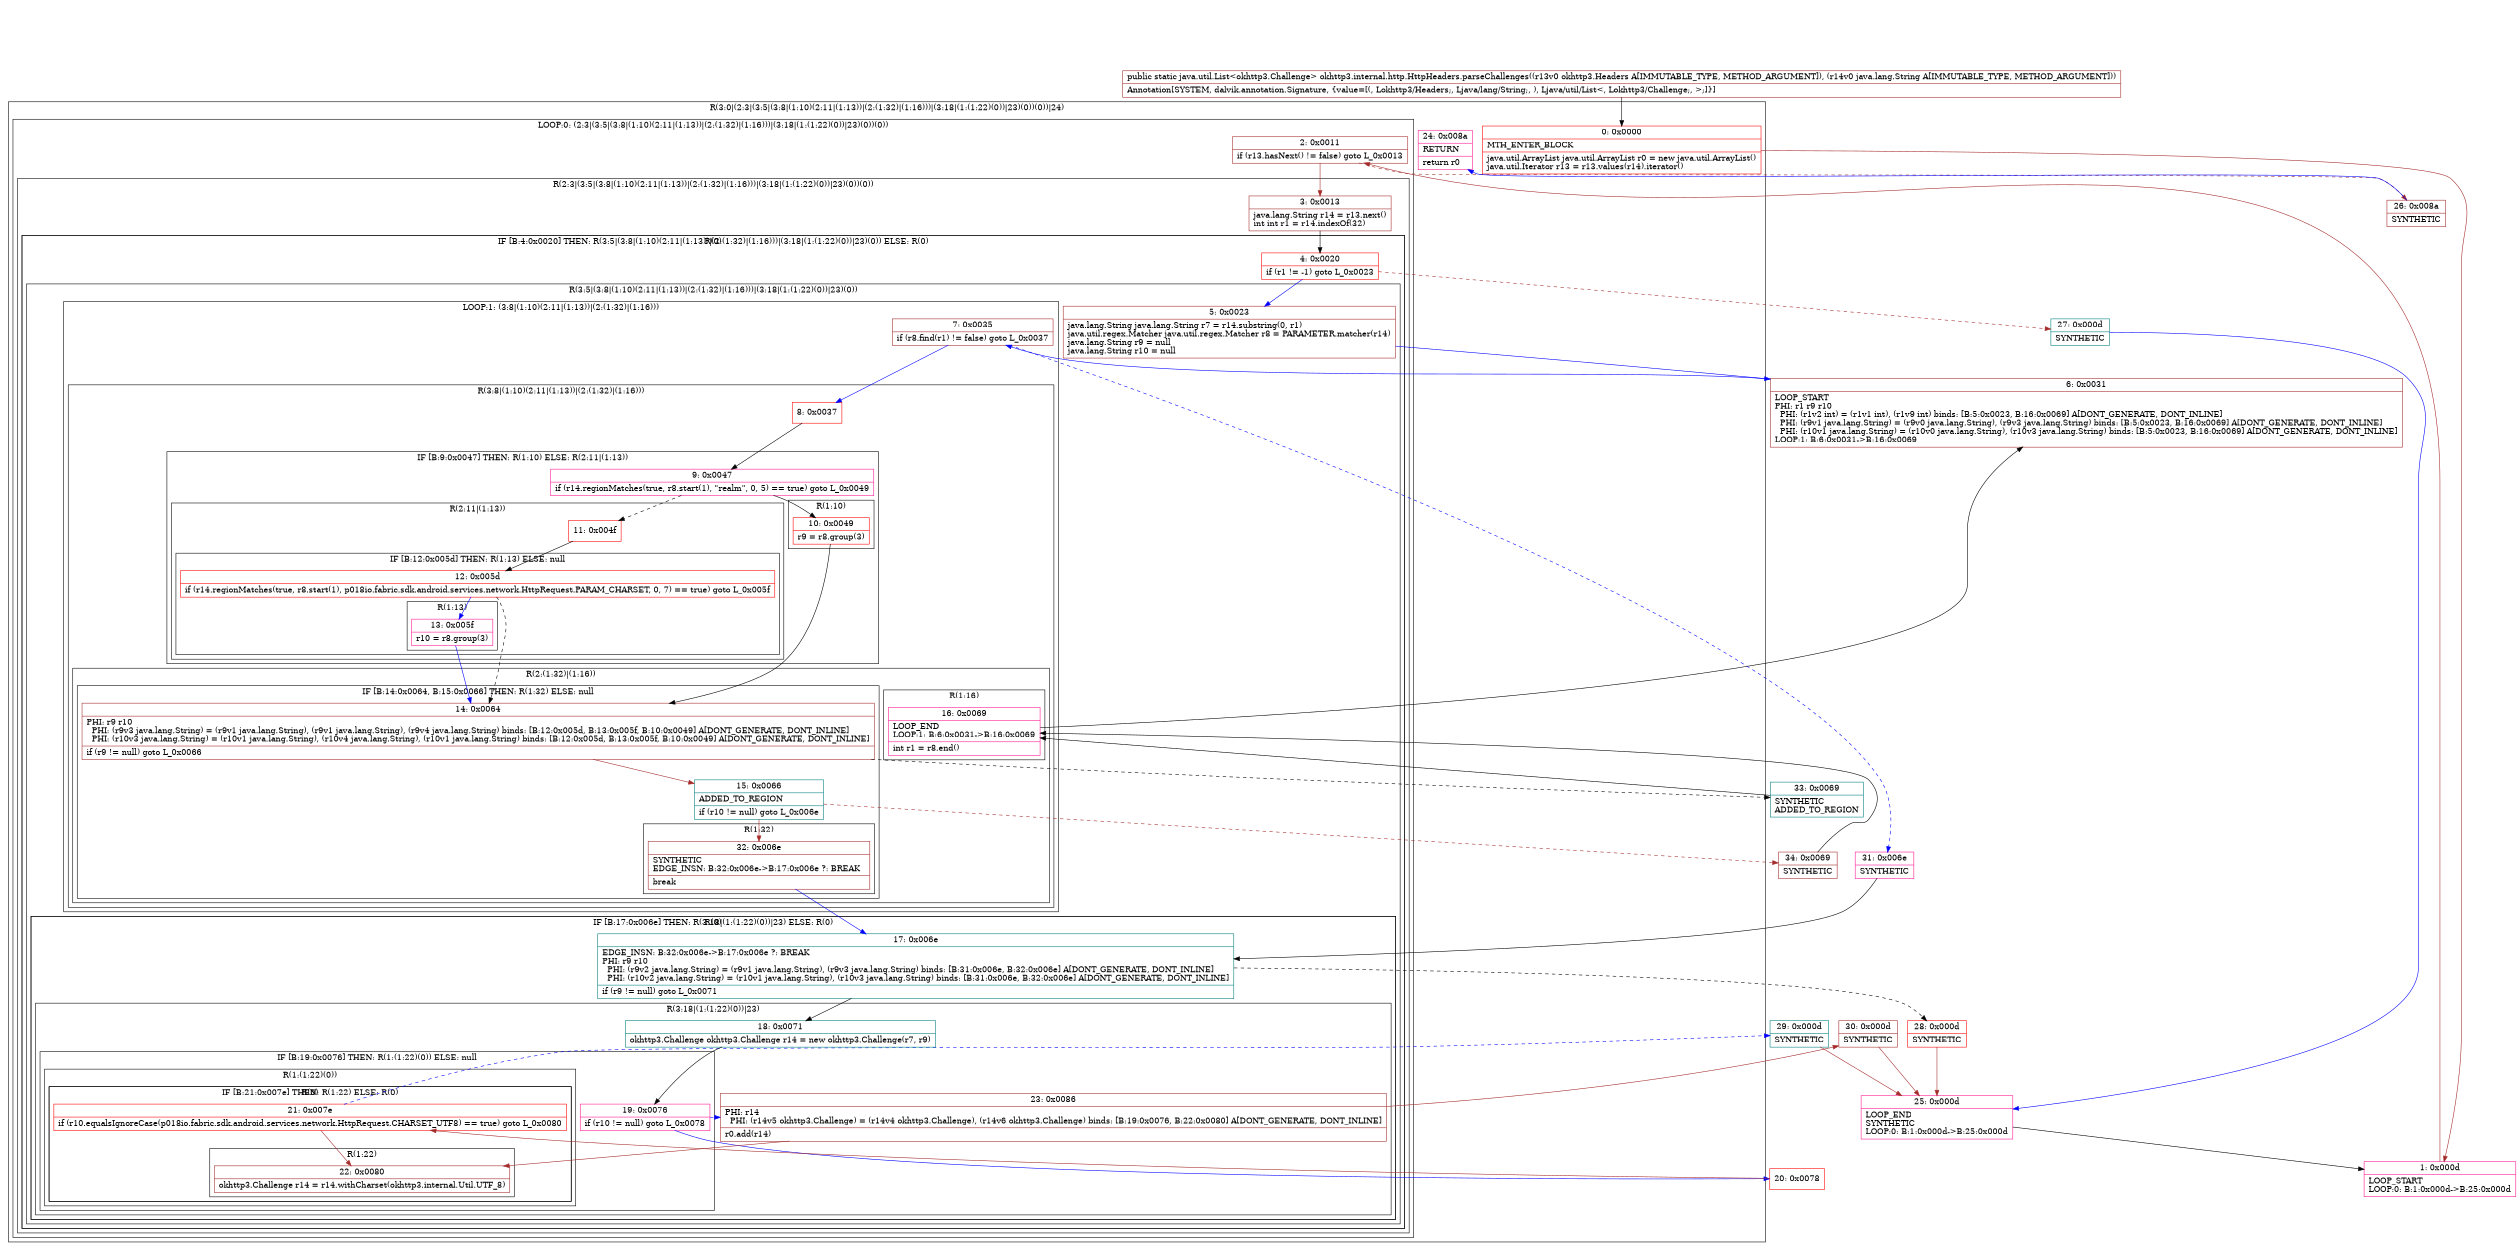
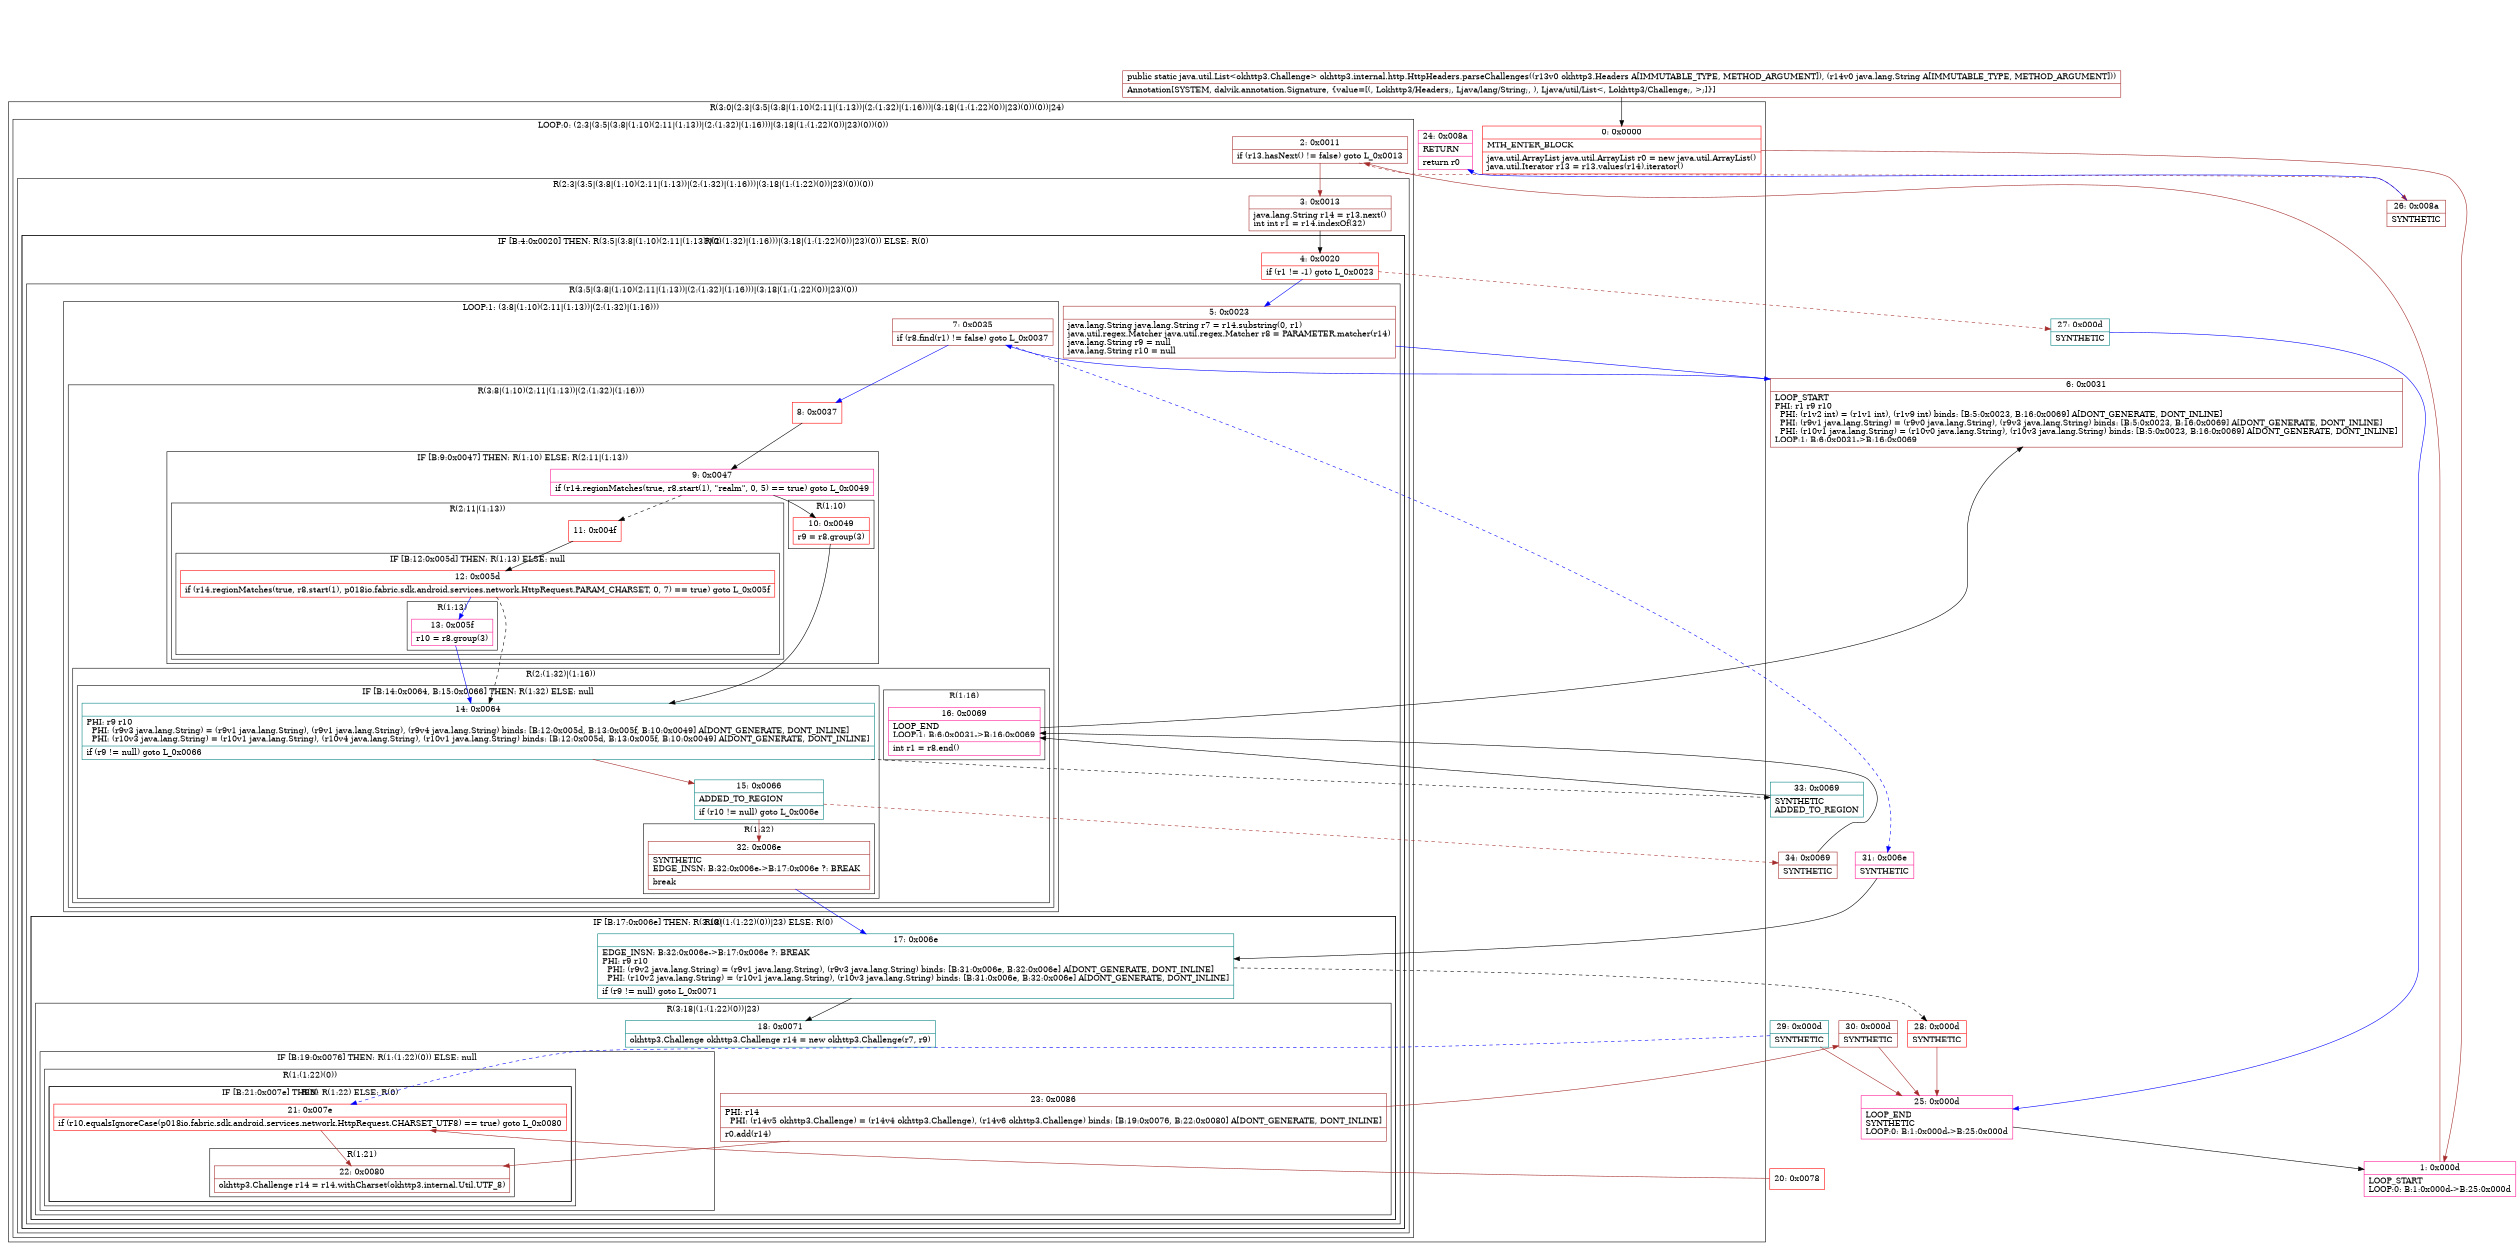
node "14: 0x0064": color brown -> teal
edge "21: 0x007e" -> "29: 0x000d": reversed
node "19: 0x0076": removed
cluster "R(1:22)": label "R(1:22)" -> "R(1:21)"
